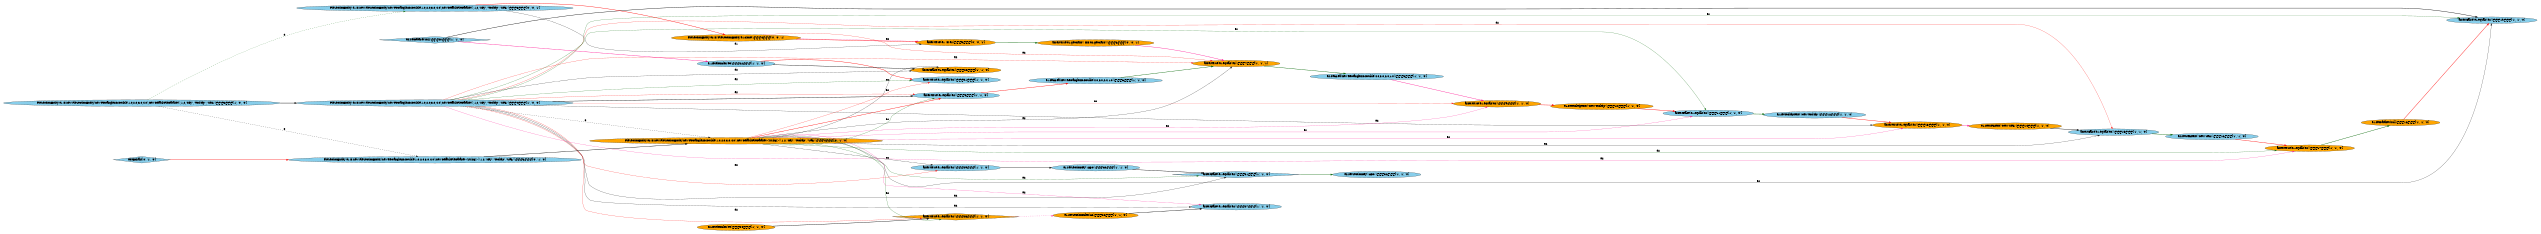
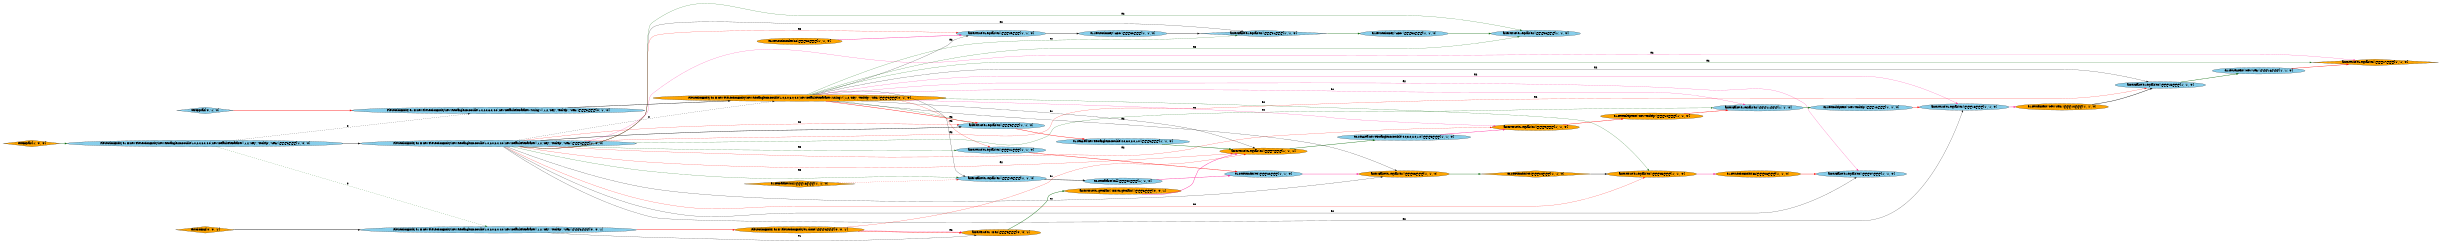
edge "e2.setDataset(null)@@@20@@@['1', '1', '0']" -> "assertFalse(e1.equals(e2))@@@19@@@['1', '1', '0']": reversed
node "assertTrue(e1.equals(e2))@@@33@@@['1', '1', '0']": added
node "e2.setDataset(null)@@@20@@@['1', '1', '0']": shape diamond -> ellipse
node "e2.setSectionIndex(66)@@@28@@@['1', '1', '0']": added
edge "e1.setPieIndex(99)@@@22@@@['1', '1', '0']" -> "assertTrue(e1.equals(e2))@@@21@@@['1', '1', '0']": reversed
edge "e1.setPieIndex(99)@@@22@@@['1', '1', '0']" -> "assertFalse(e1.equals(e2))@@@23@@@['1', '1', '0']": color black -> deeppink
edge "e1.setDataset(null)@@@18@@@['1', '1', '0']" -> "assertFalse(e1.equals(e2))@@@19@@@['1', '1', '0']": style bold -> dashed
node "e1.setDataset(null)@@@18@@@['1', '1', '0']": shape ellipse -> diamond
node "assertTrue(e1.equals(e2))@@@13@@@['1', '1', '0']": fillcolor orange -> skyblue
edge "assertTrue(e1.equals(e2))@@@17@@@['1', '1', '0']" -> "e1.setDataset(null)@@@18@@@['1', '1', '0']": removed
node "testEquals['1', '0', '0']": added
node "assertTrue(e1.equals(e2))@@@17@@@['1', '1', '0']": shape ellipse -> diamond
edge "assertFalse(e1.equals(e2))@@@23@@@['1', '1', '0']" -> "e2.setPieIndex(99)@@@24@@@['1', '1', '0']": added
edge "e1.setSectionIndex(66)@@@26@@@['1', '1', '0']" -> "assertFalse(e1.equals(e2))@@@27@@@['1', '1', '0']": color black -> red
edge "assertTrue(e1.equals(e2))@@@25@@@['1', '1', '0']" -> "e1.setSectionIndex(66)@@@26@@@['1', '1', '0']": style dashed -> bold
node "assertTrue(e1.equals(e2))@@@25@@@['1', '1', '0']": shape diamond -> ellipse
node "e2.setPieIndex(99)@@@24@@@['1', '1', '0']": shape ellipse -> diamond
node "testCloning['0', '0', '1']": added
